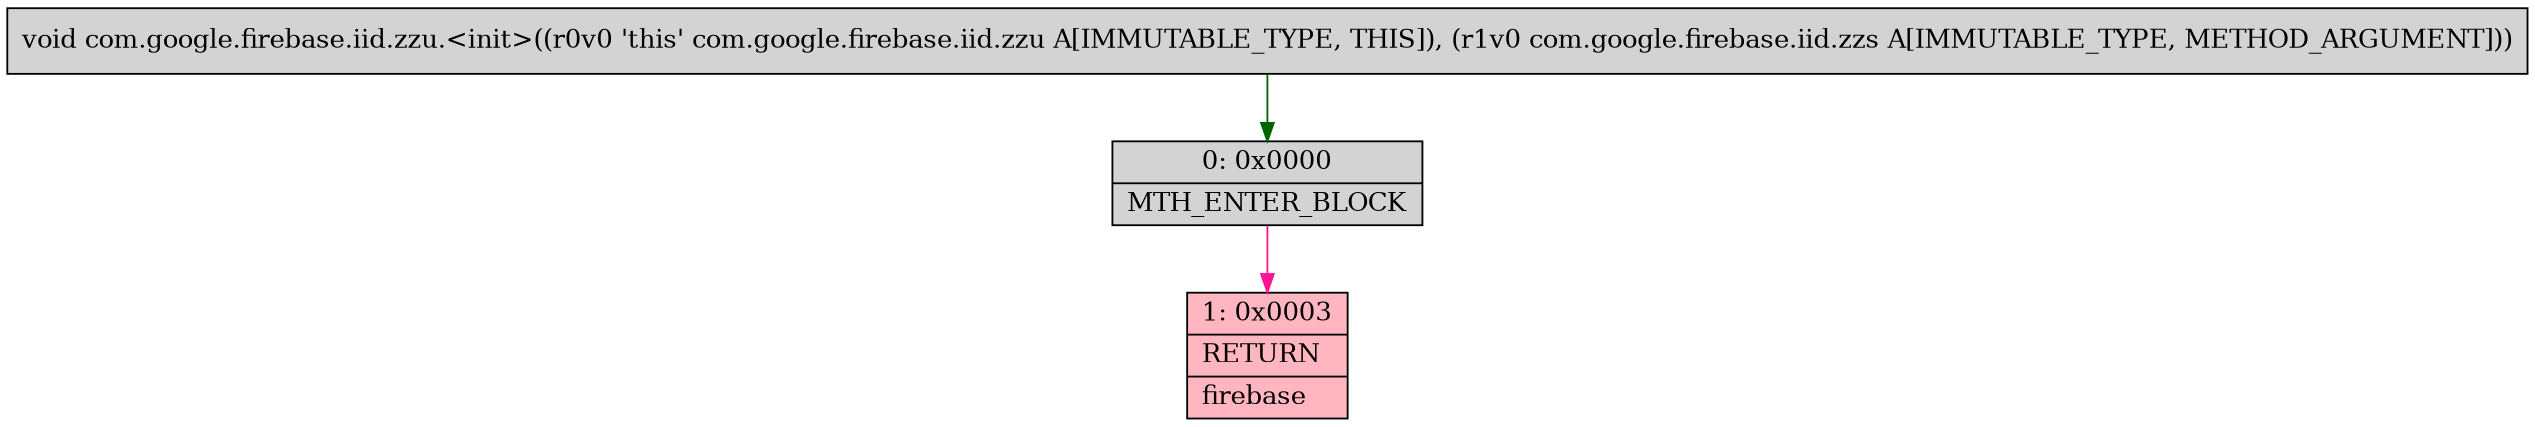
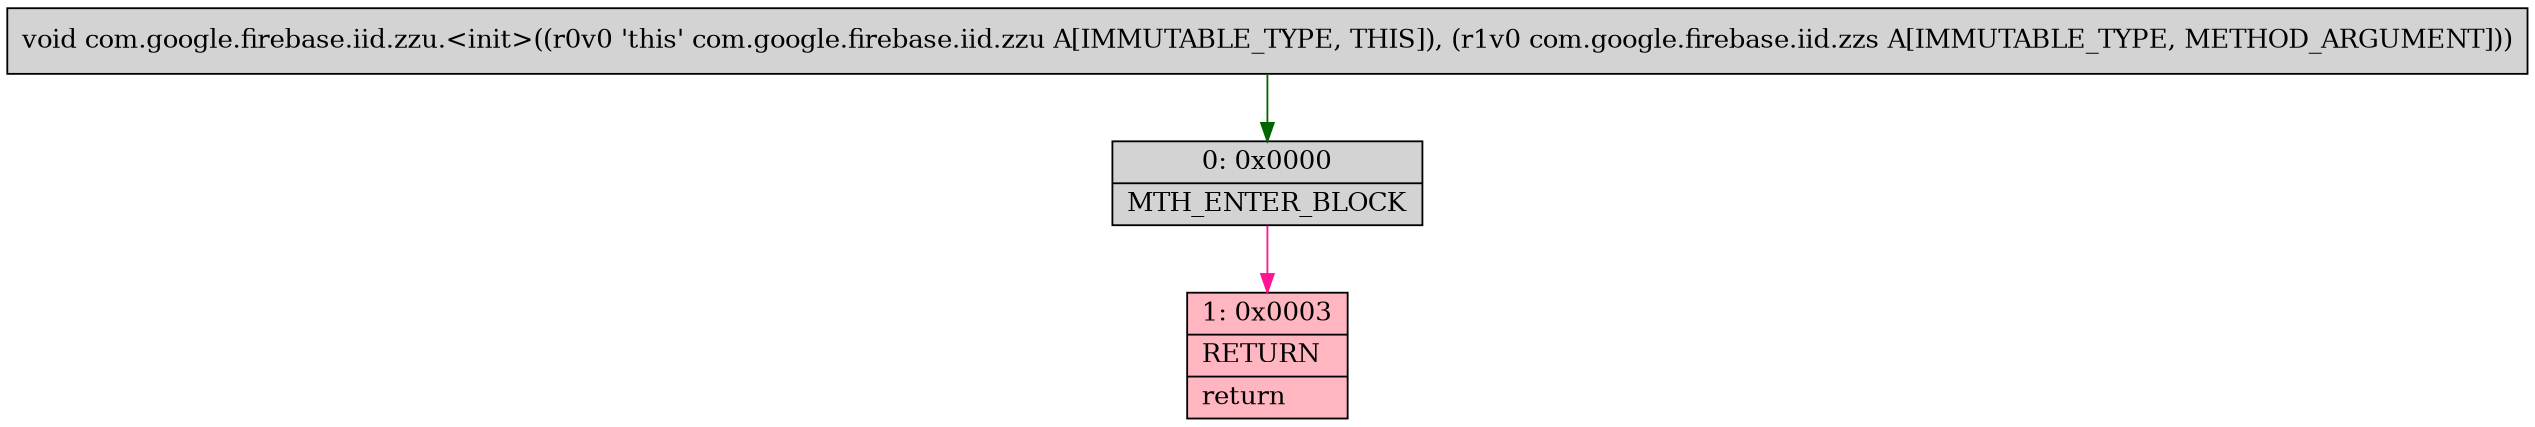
node "1: 0x0003": text "firebase" -> "return"
